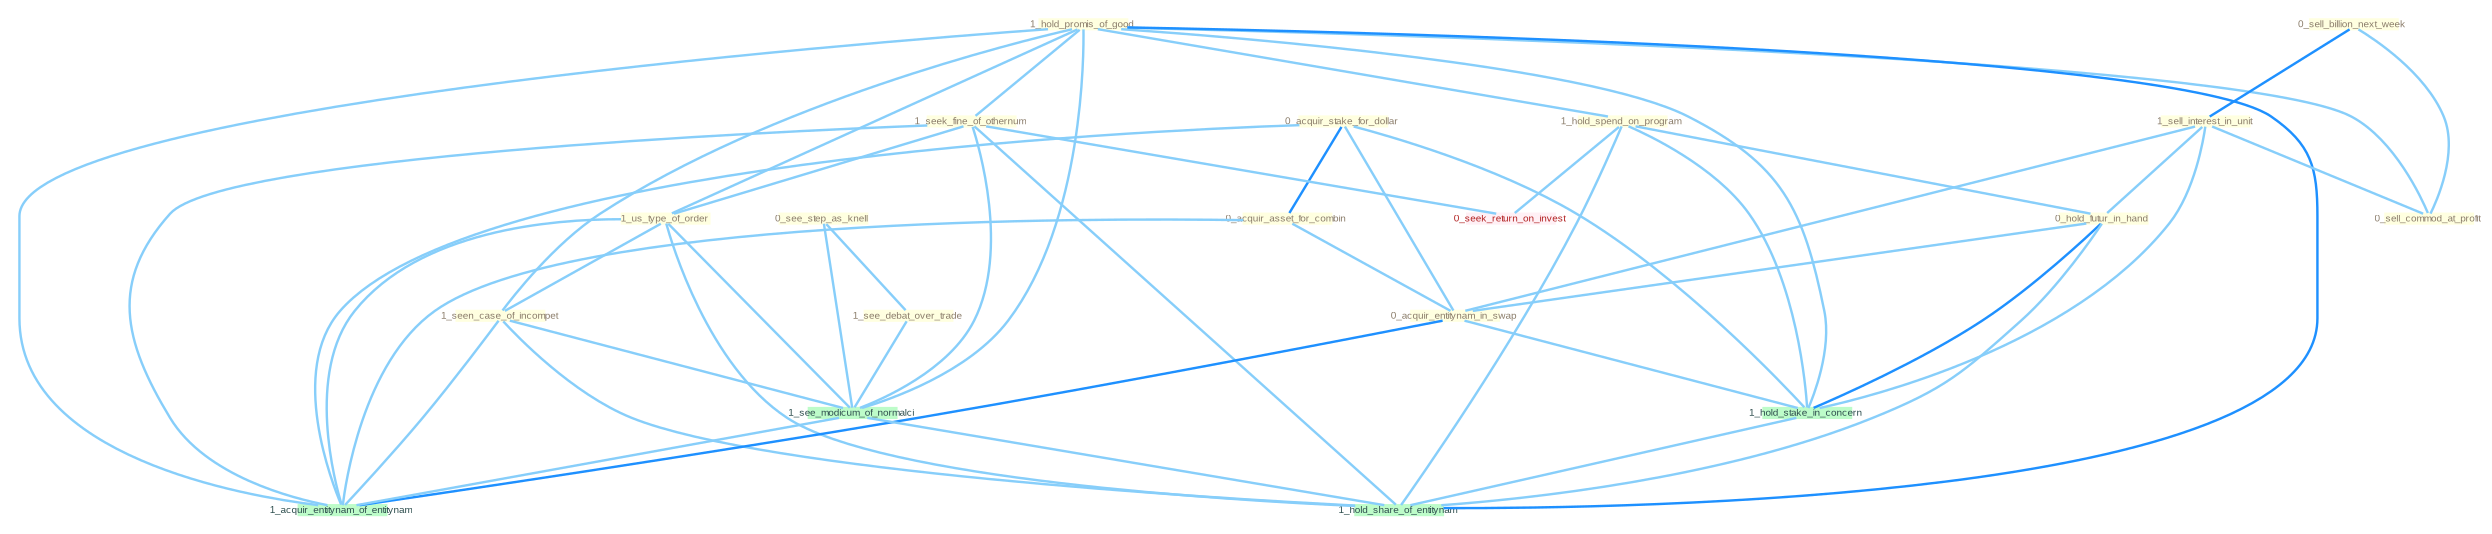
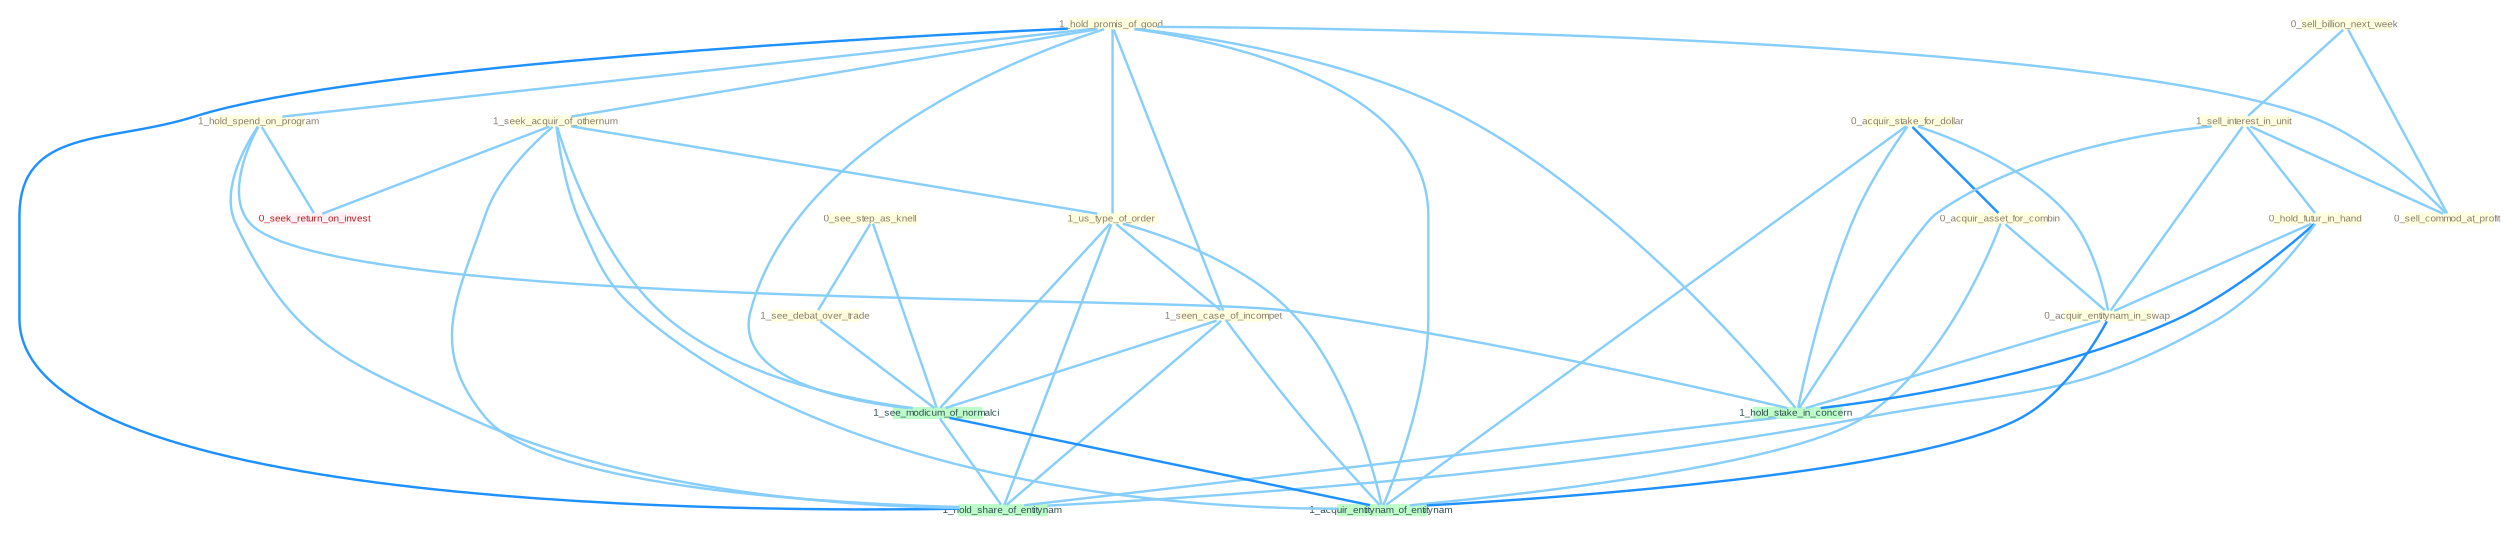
edge "0_sell_billion_next_week" -- "1_sell_interest_in_unit": color #1e90ff -> #87cefa
node "1_seek_fine_of_othernum": label "1_seek_fine_of_othernum" -> "1_seek_acquir_of_othernum"
edge "1_hold_spend_on_program" -- "0_hold_futur_in_hand": removed
edge "1_see_modicum_of_normalci" -- "1_acquir_entitynam_of_entitynam": color #87cefa -> #1e90ff
